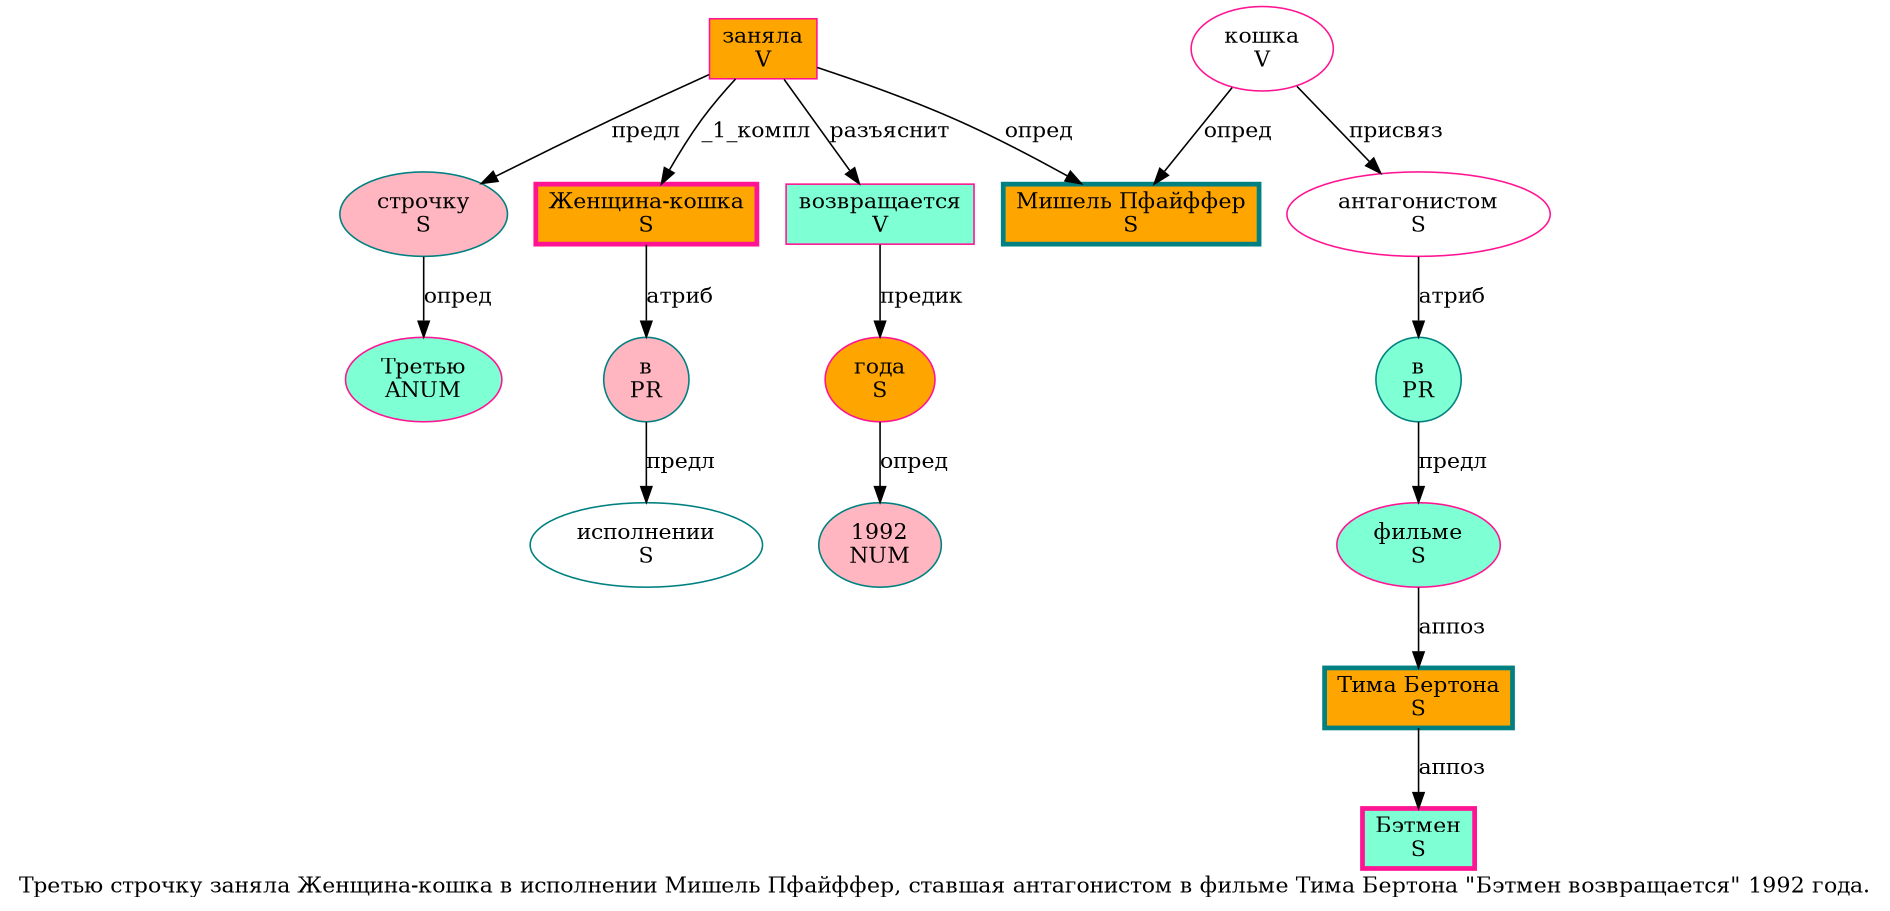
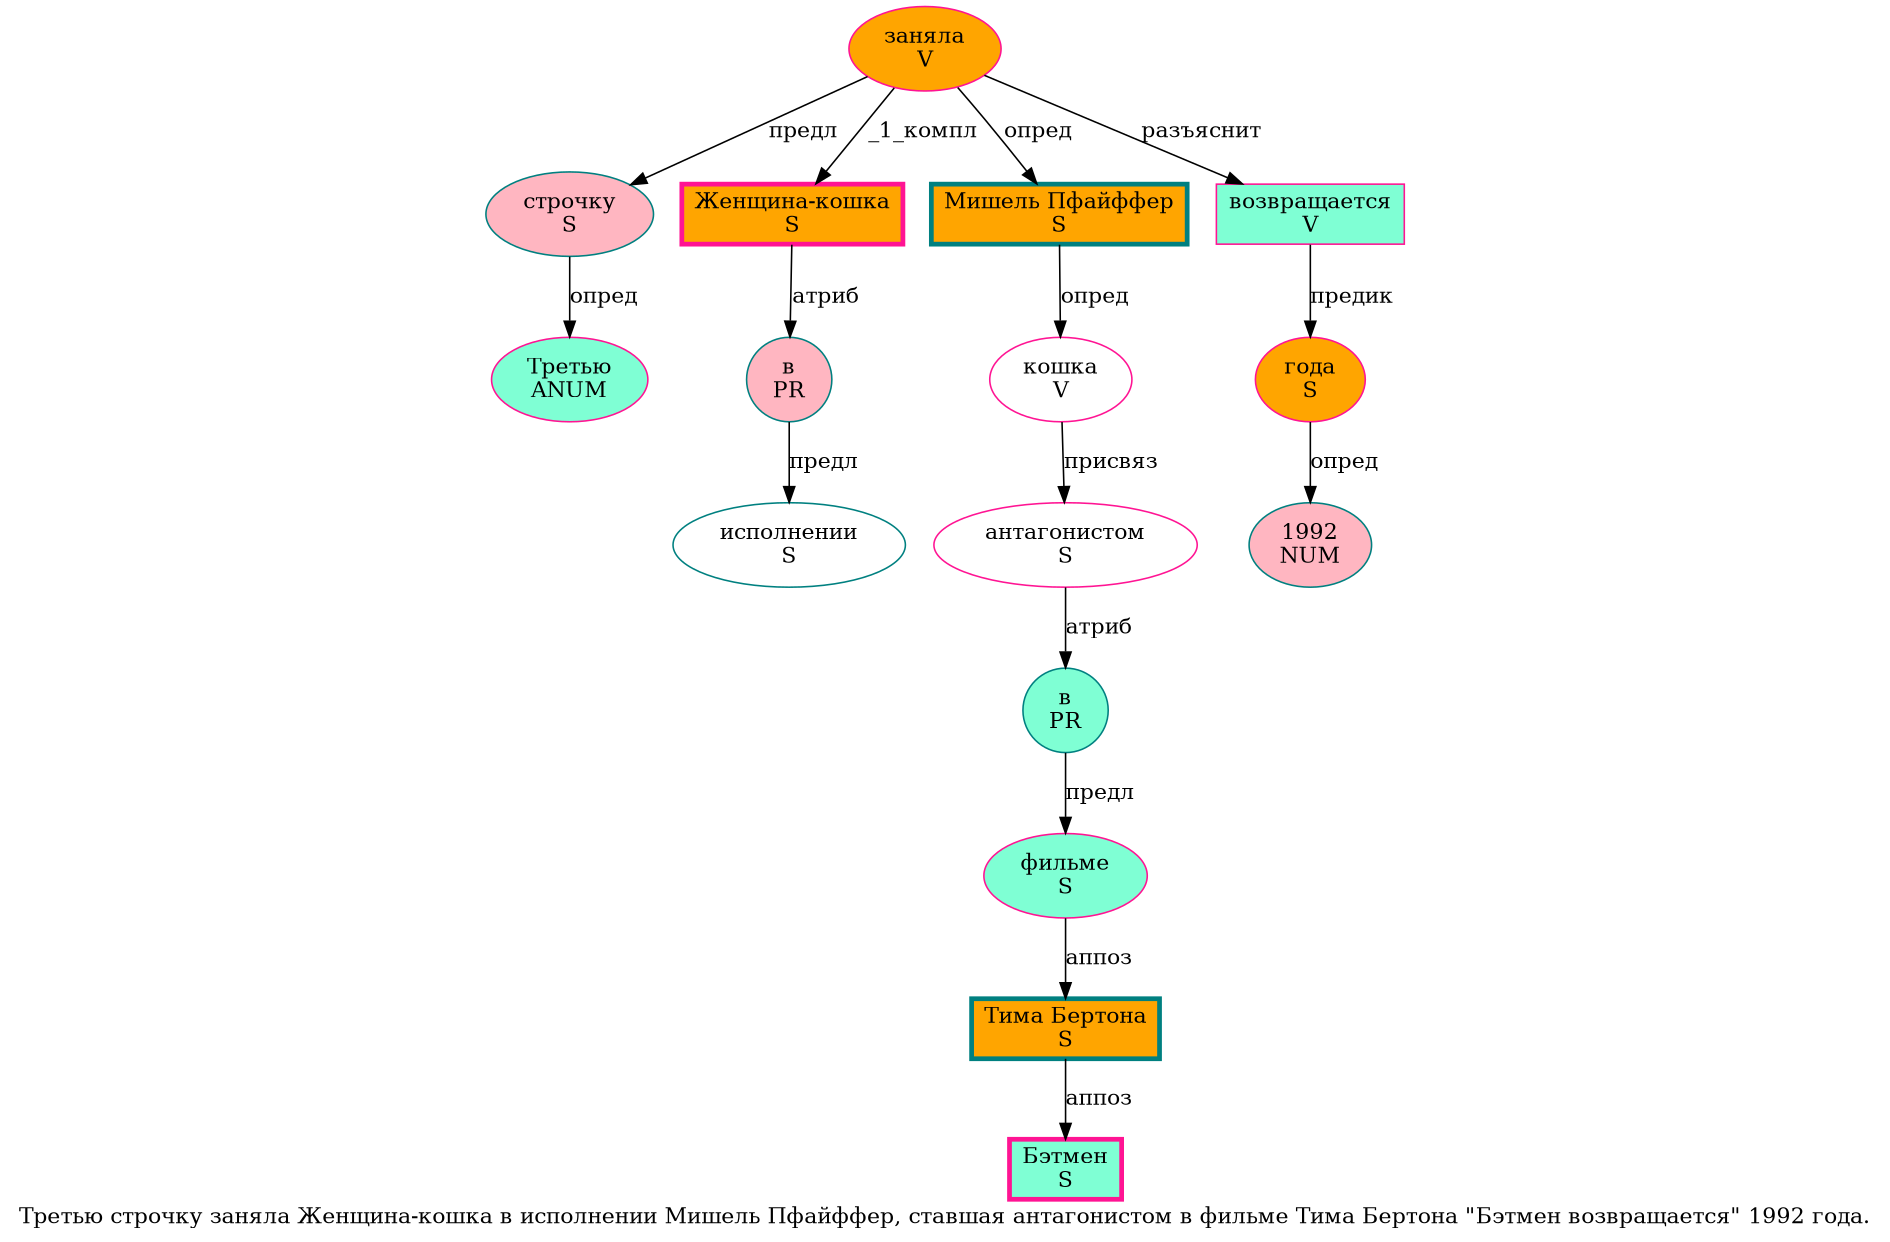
node "заняла V": shape box -> ellipse
edge "кошка V" -> "Мишель Пфайффер S": reversed
